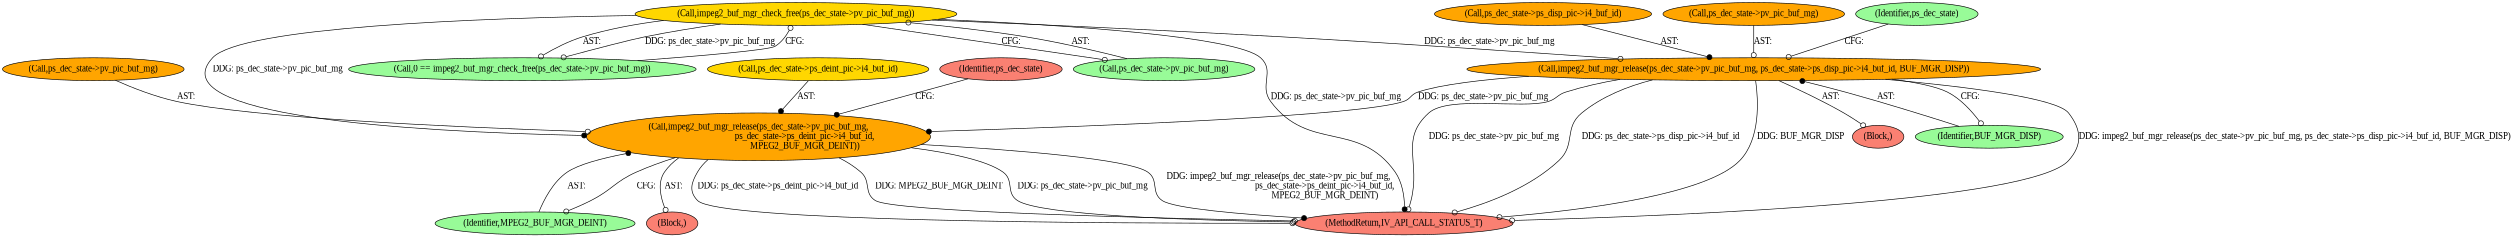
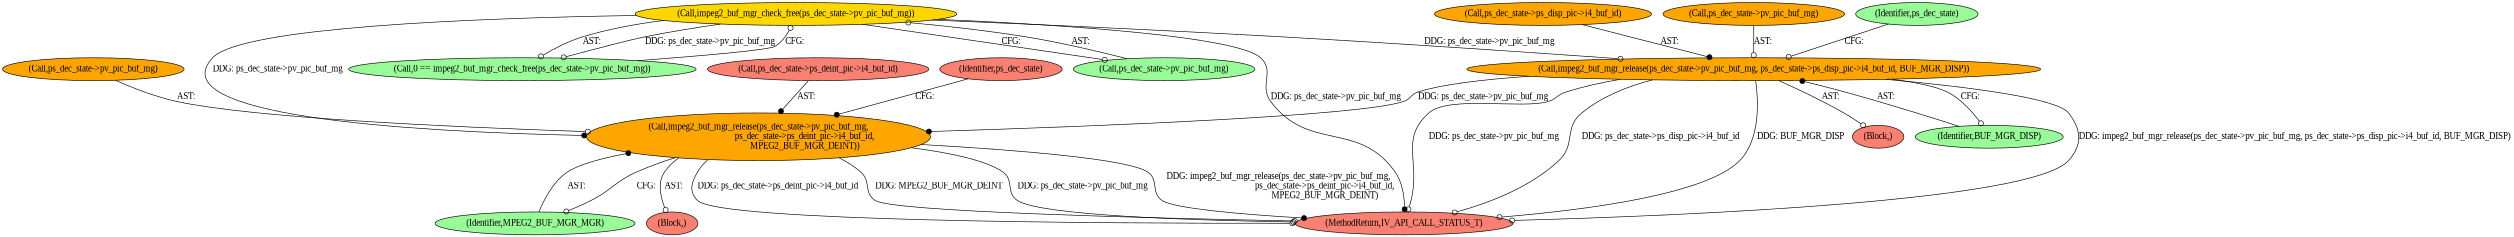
node "(Call,ps_dec_state->ps_deint_pic->i4_buf_id)": fillcolor gold -> salmon
node "(Identifier,MPEG2_BUF_MGR_DEINT)": label "(Identifier,MPEG2_BUF_MGR_DEINT)" -> "(Identifier,MPEG2_BUF_MGR_MGR)"
